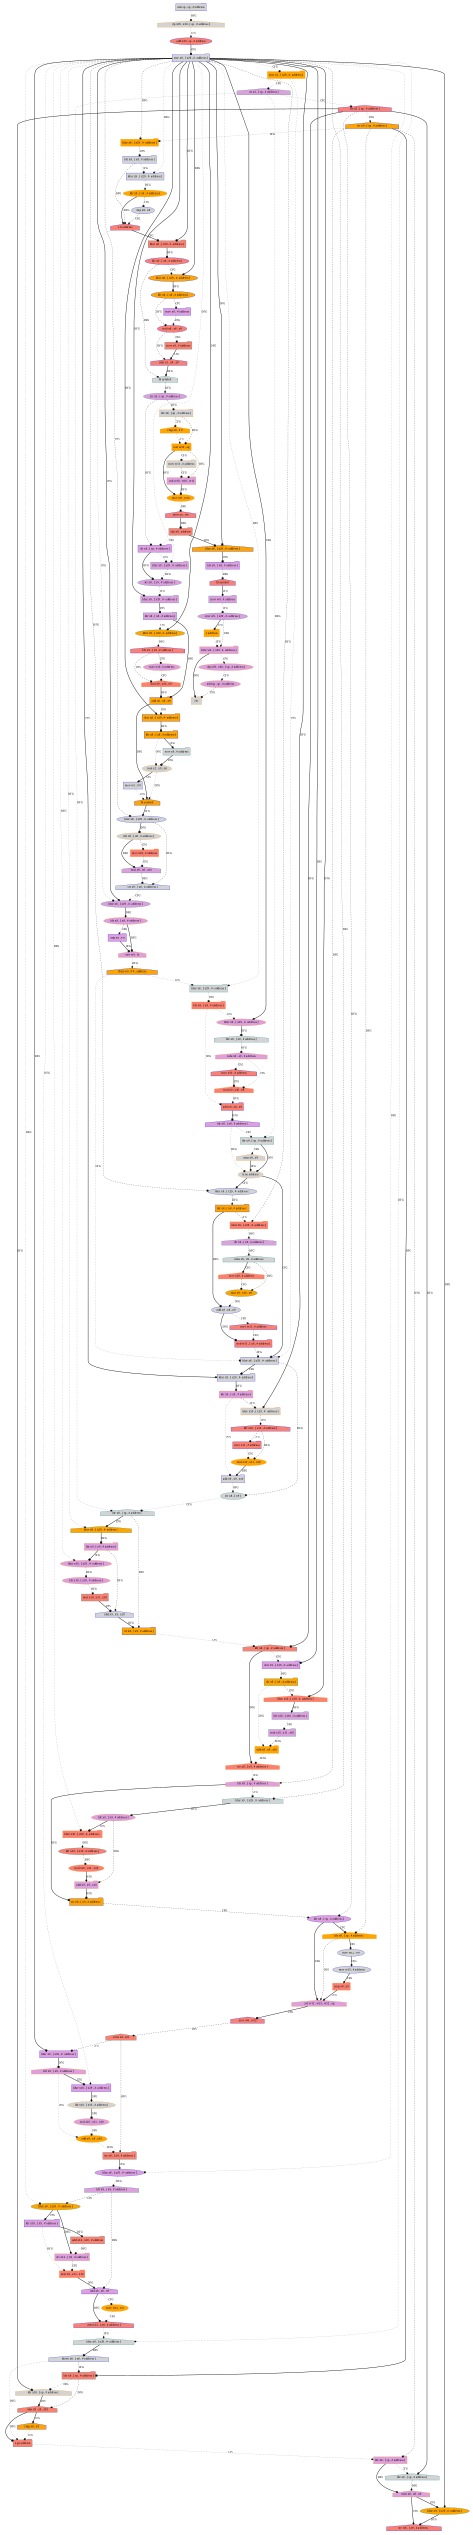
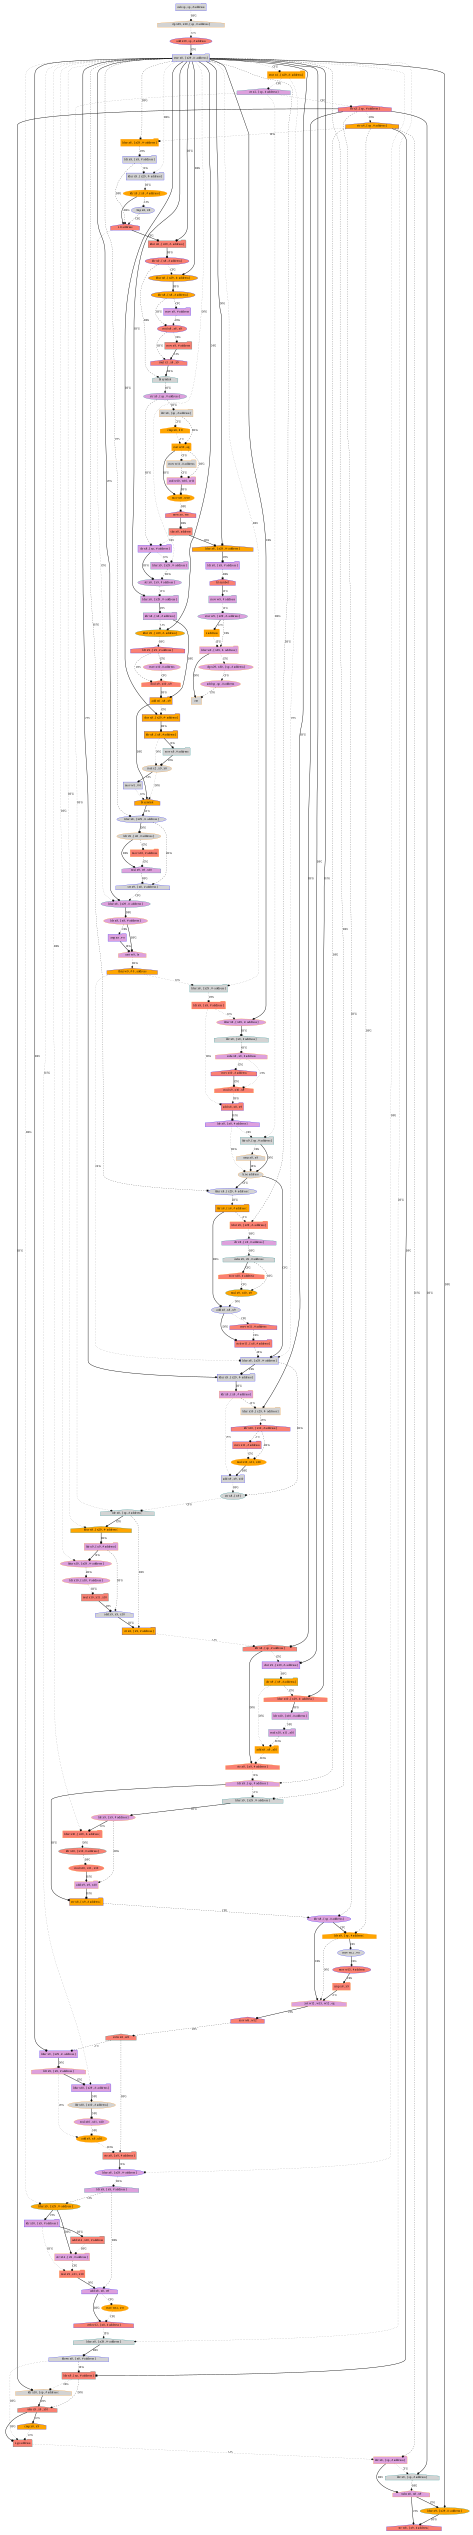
node "mov w13 , # address": fillcolor lightgrey -> salmon
